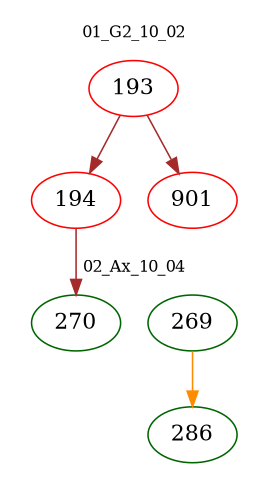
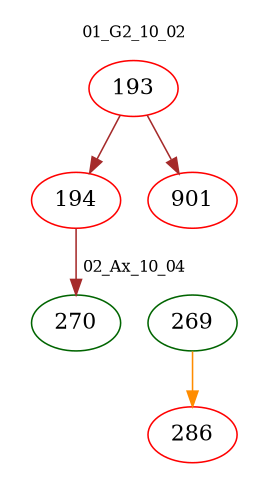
node "286": color darkgreen -> red
